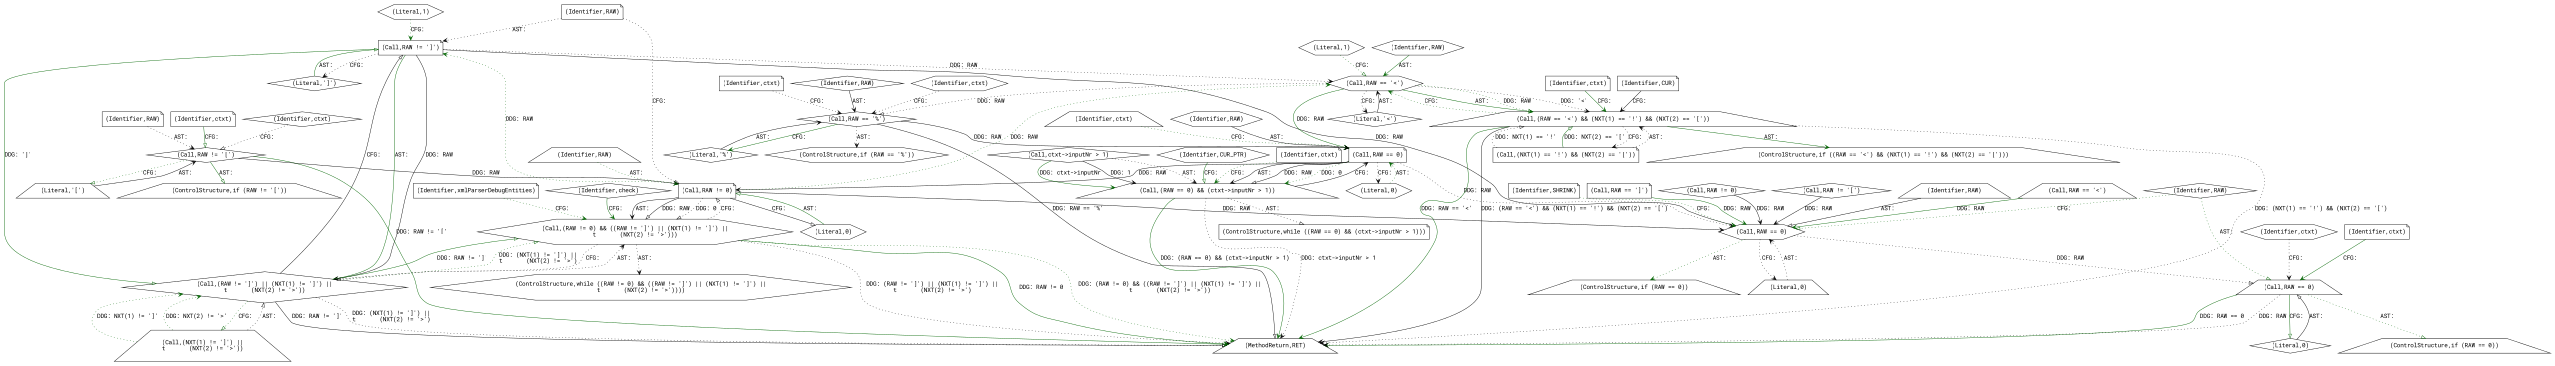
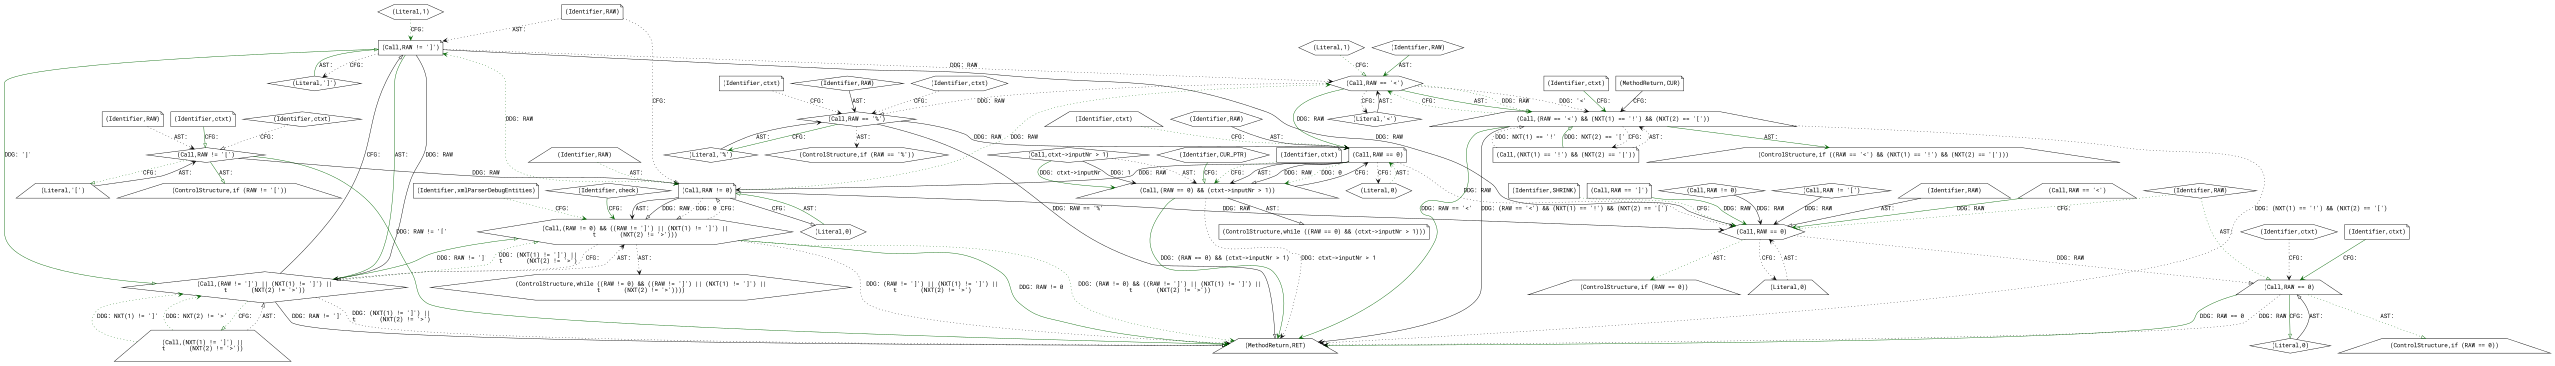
node "(Identifier,CUR)": label "(Identifier,CUR)" -> "(MethodReturn,CUR)"
edge "(Call,(RAW == 0) && (ctxt->inputNr > 1))" -> "(ControlStructure,while ((RAW == 0) && (ctxt->inputNr > 1)))": style dotted -> solid
